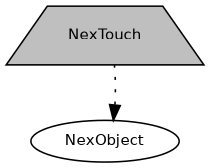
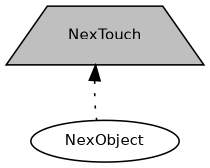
edge "NexTouch" -> "NexObject": reversed
